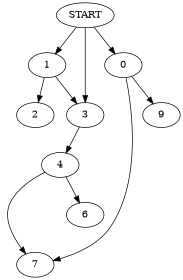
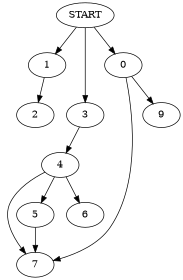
edge "1" -> "3": removed
node "5": added
